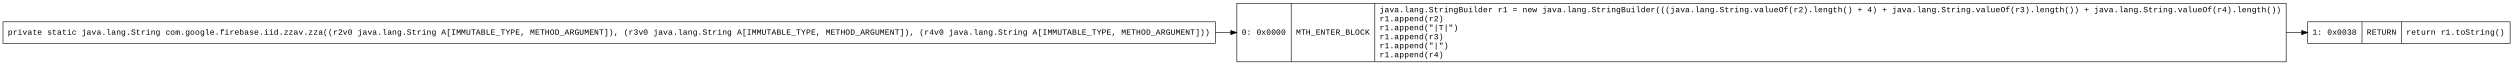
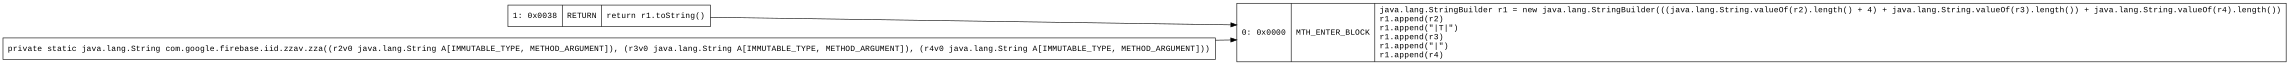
edge "0: 0x0000" -> "1: 0x0038": reversed
